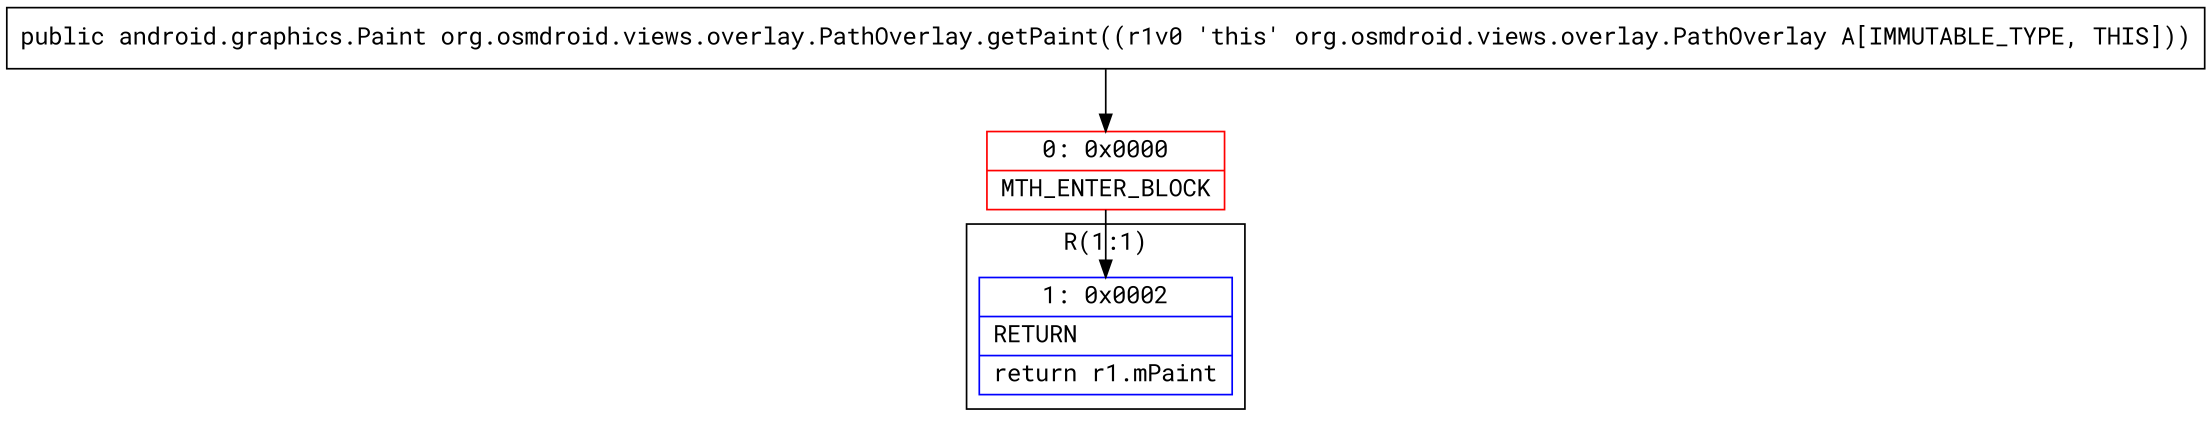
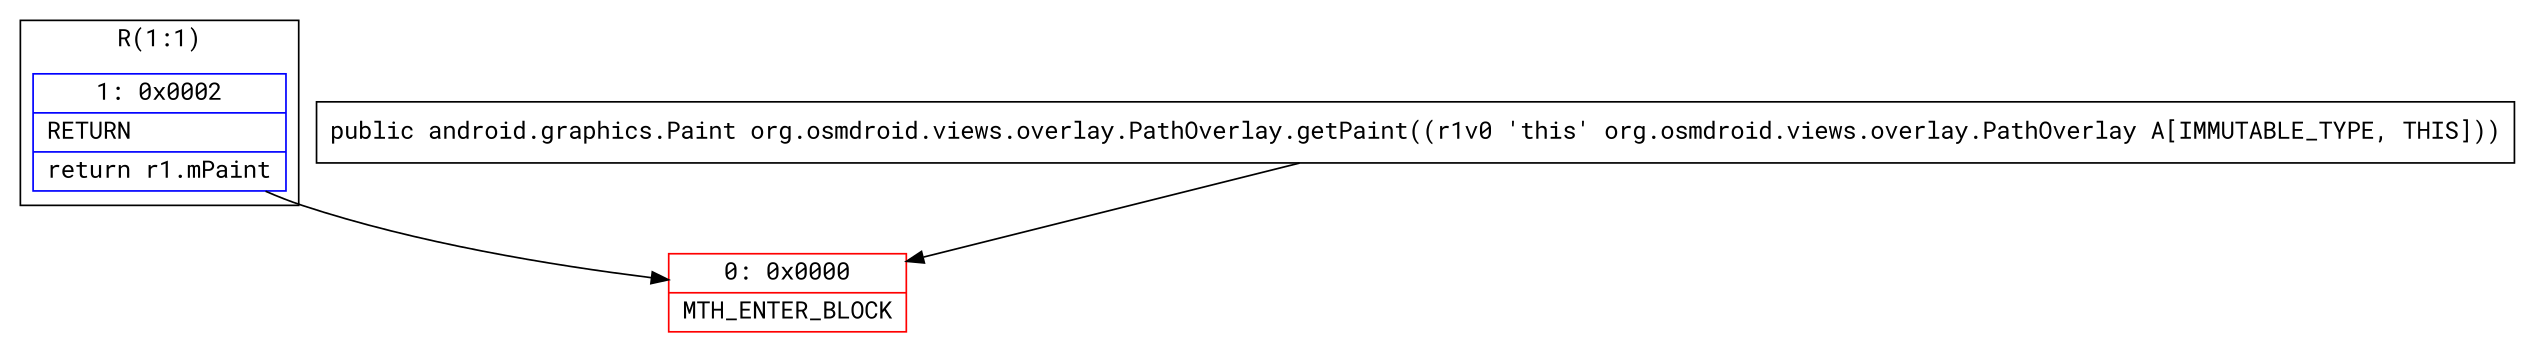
edge "0: 0x0000" -> "1: 0x0002": reversed
